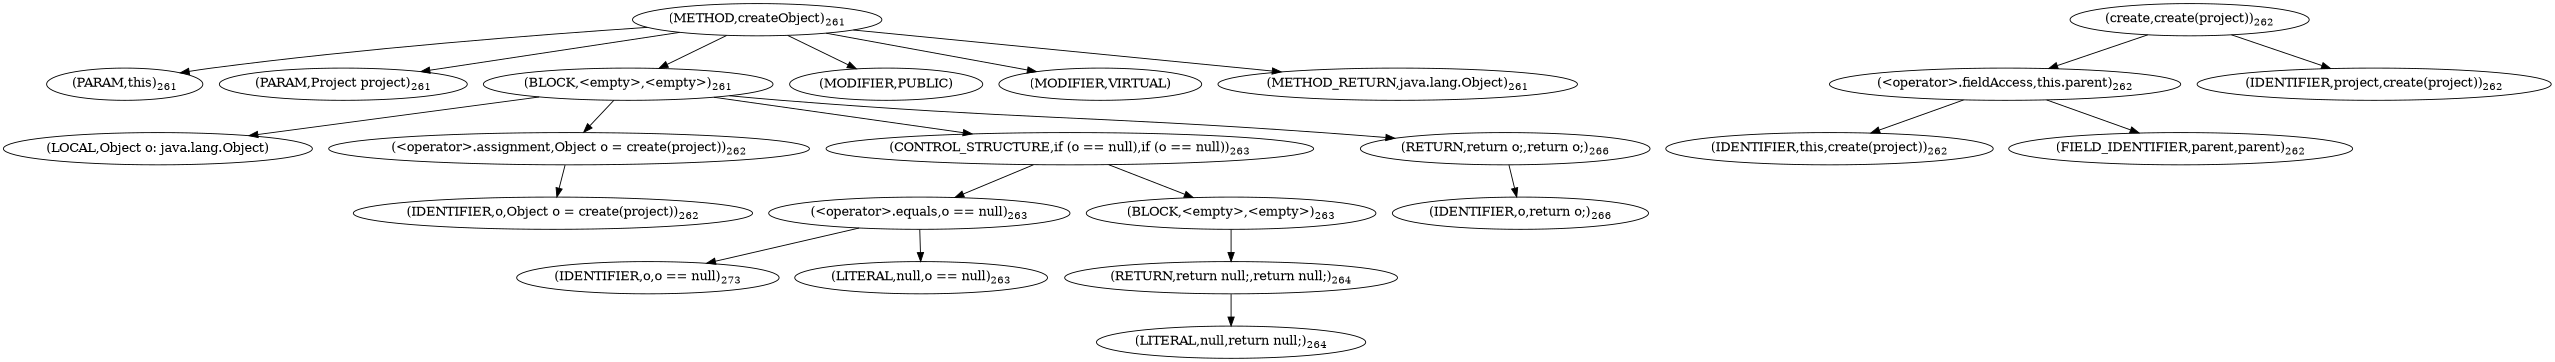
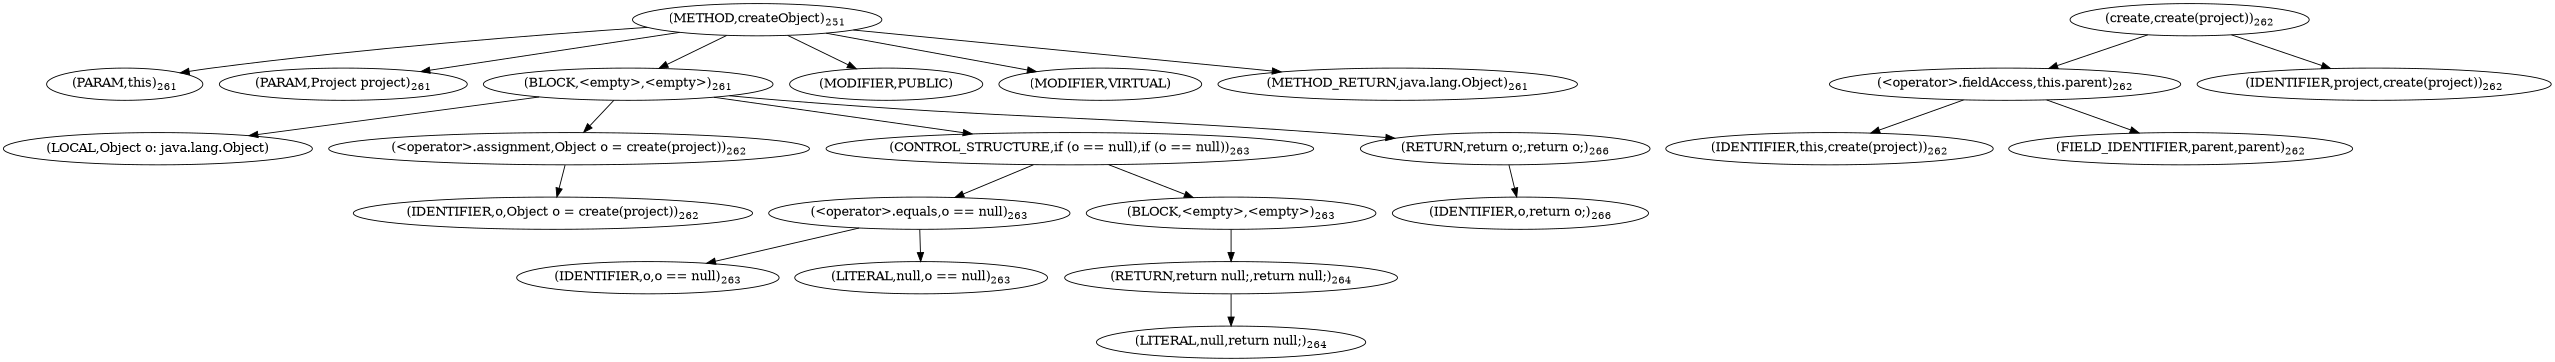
node "(METHOD,createObject)": text "261" -> "251"
node "(IDENTIFIER,o,o == null)": text "273" -> "263"
